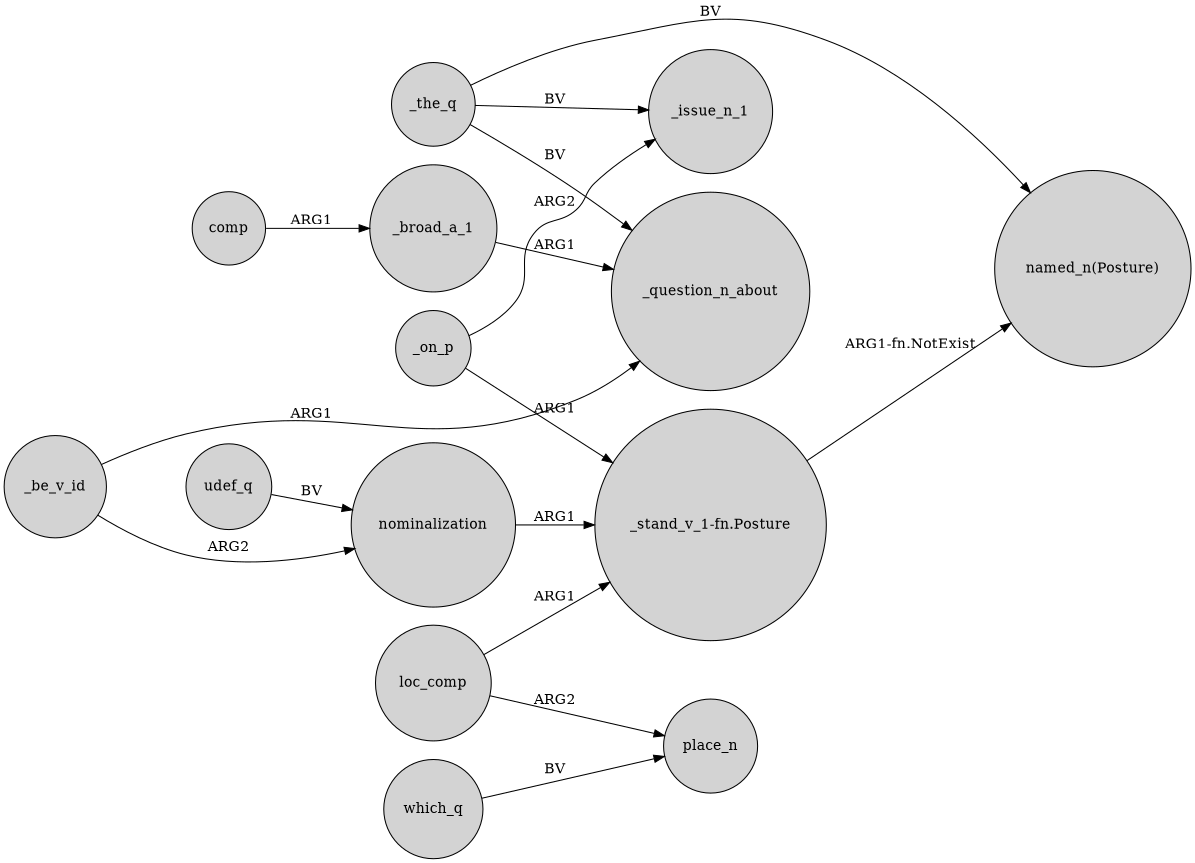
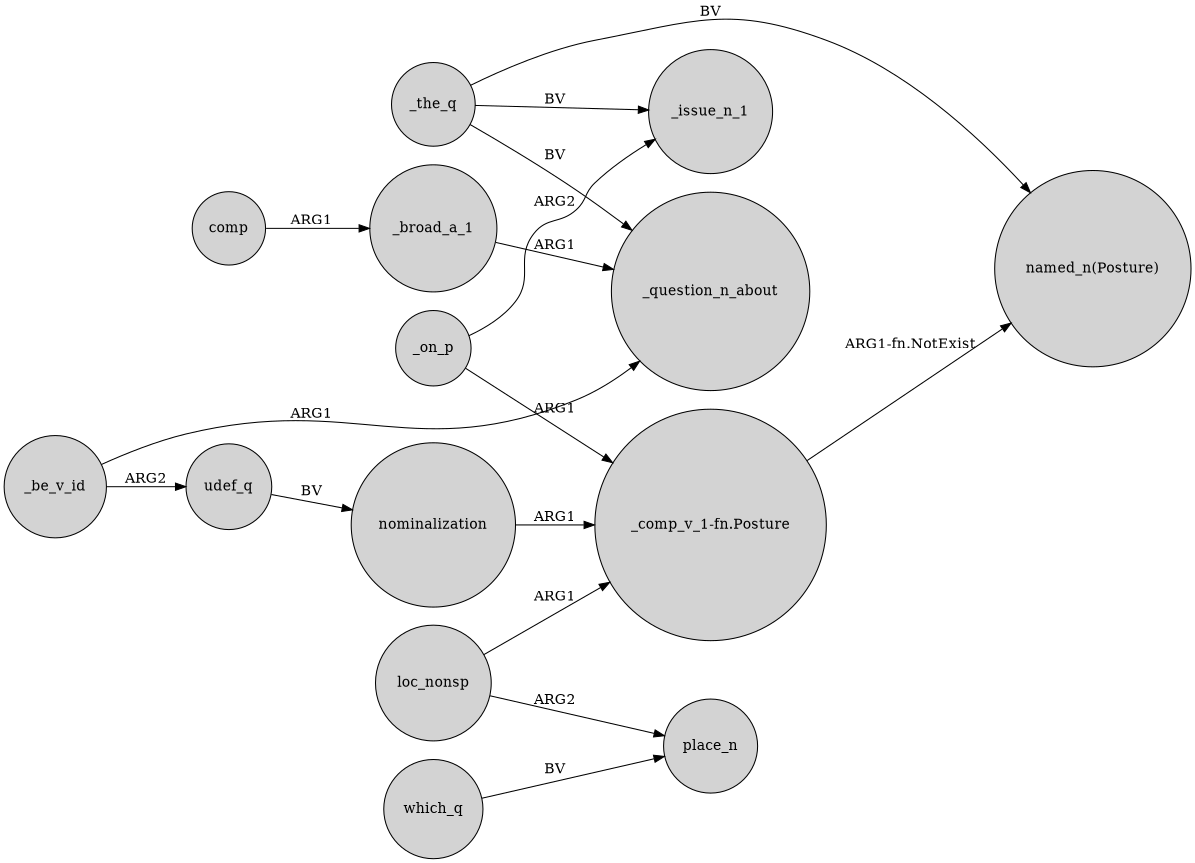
node "_stand_v_1-fn.Posture": label "_stand_v_1-fn.Posture" -> "_comp_v_1-fn.Posture"
edge "_be_v_id" -> "nominalization": now "_be_v_id" -> "udef_q"
node "loc_comp": label "loc_comp" -> "loc_nonsp"
